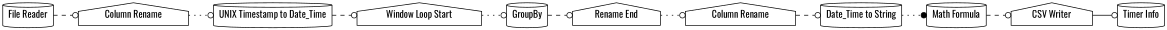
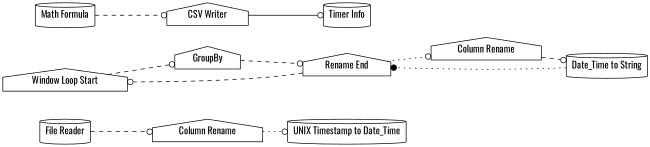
edge "UNIX Timestamp to Date_Time" -> "Window Loop Start": now "Rename End" -> "Window Loop Start"
edge "Window Loop Start" -> "GroupBy": style dotted -> dashed
node "GroupBy": shape cylinder -> house
edge "Date_Time to String" -> "Math Formula": now "Date_Time to String" -> "Rename End"
